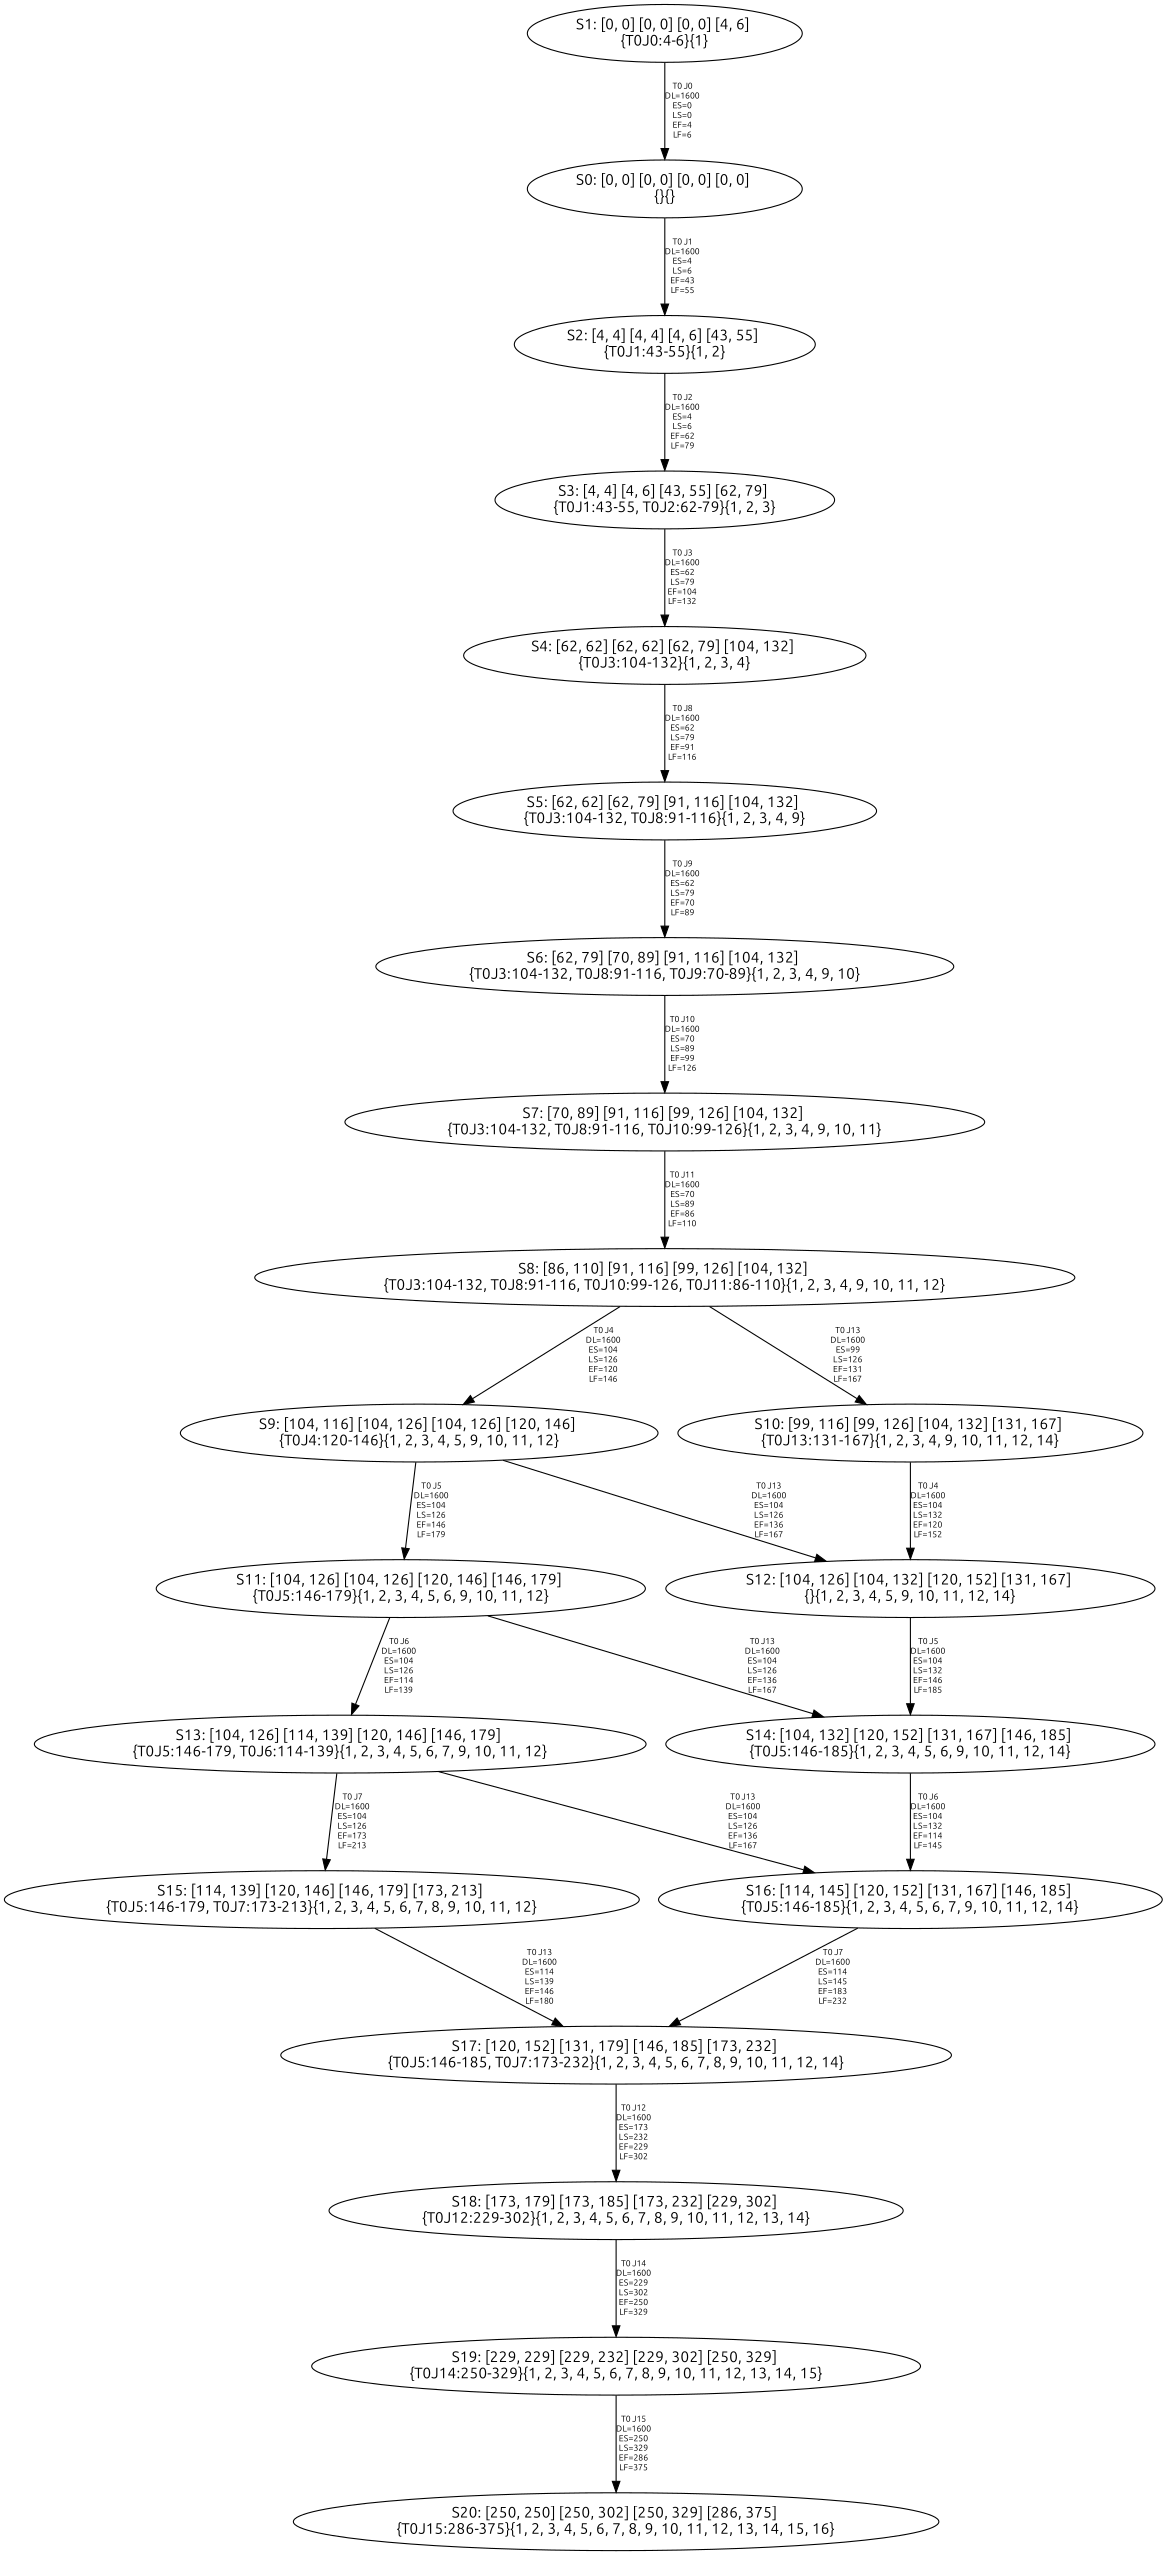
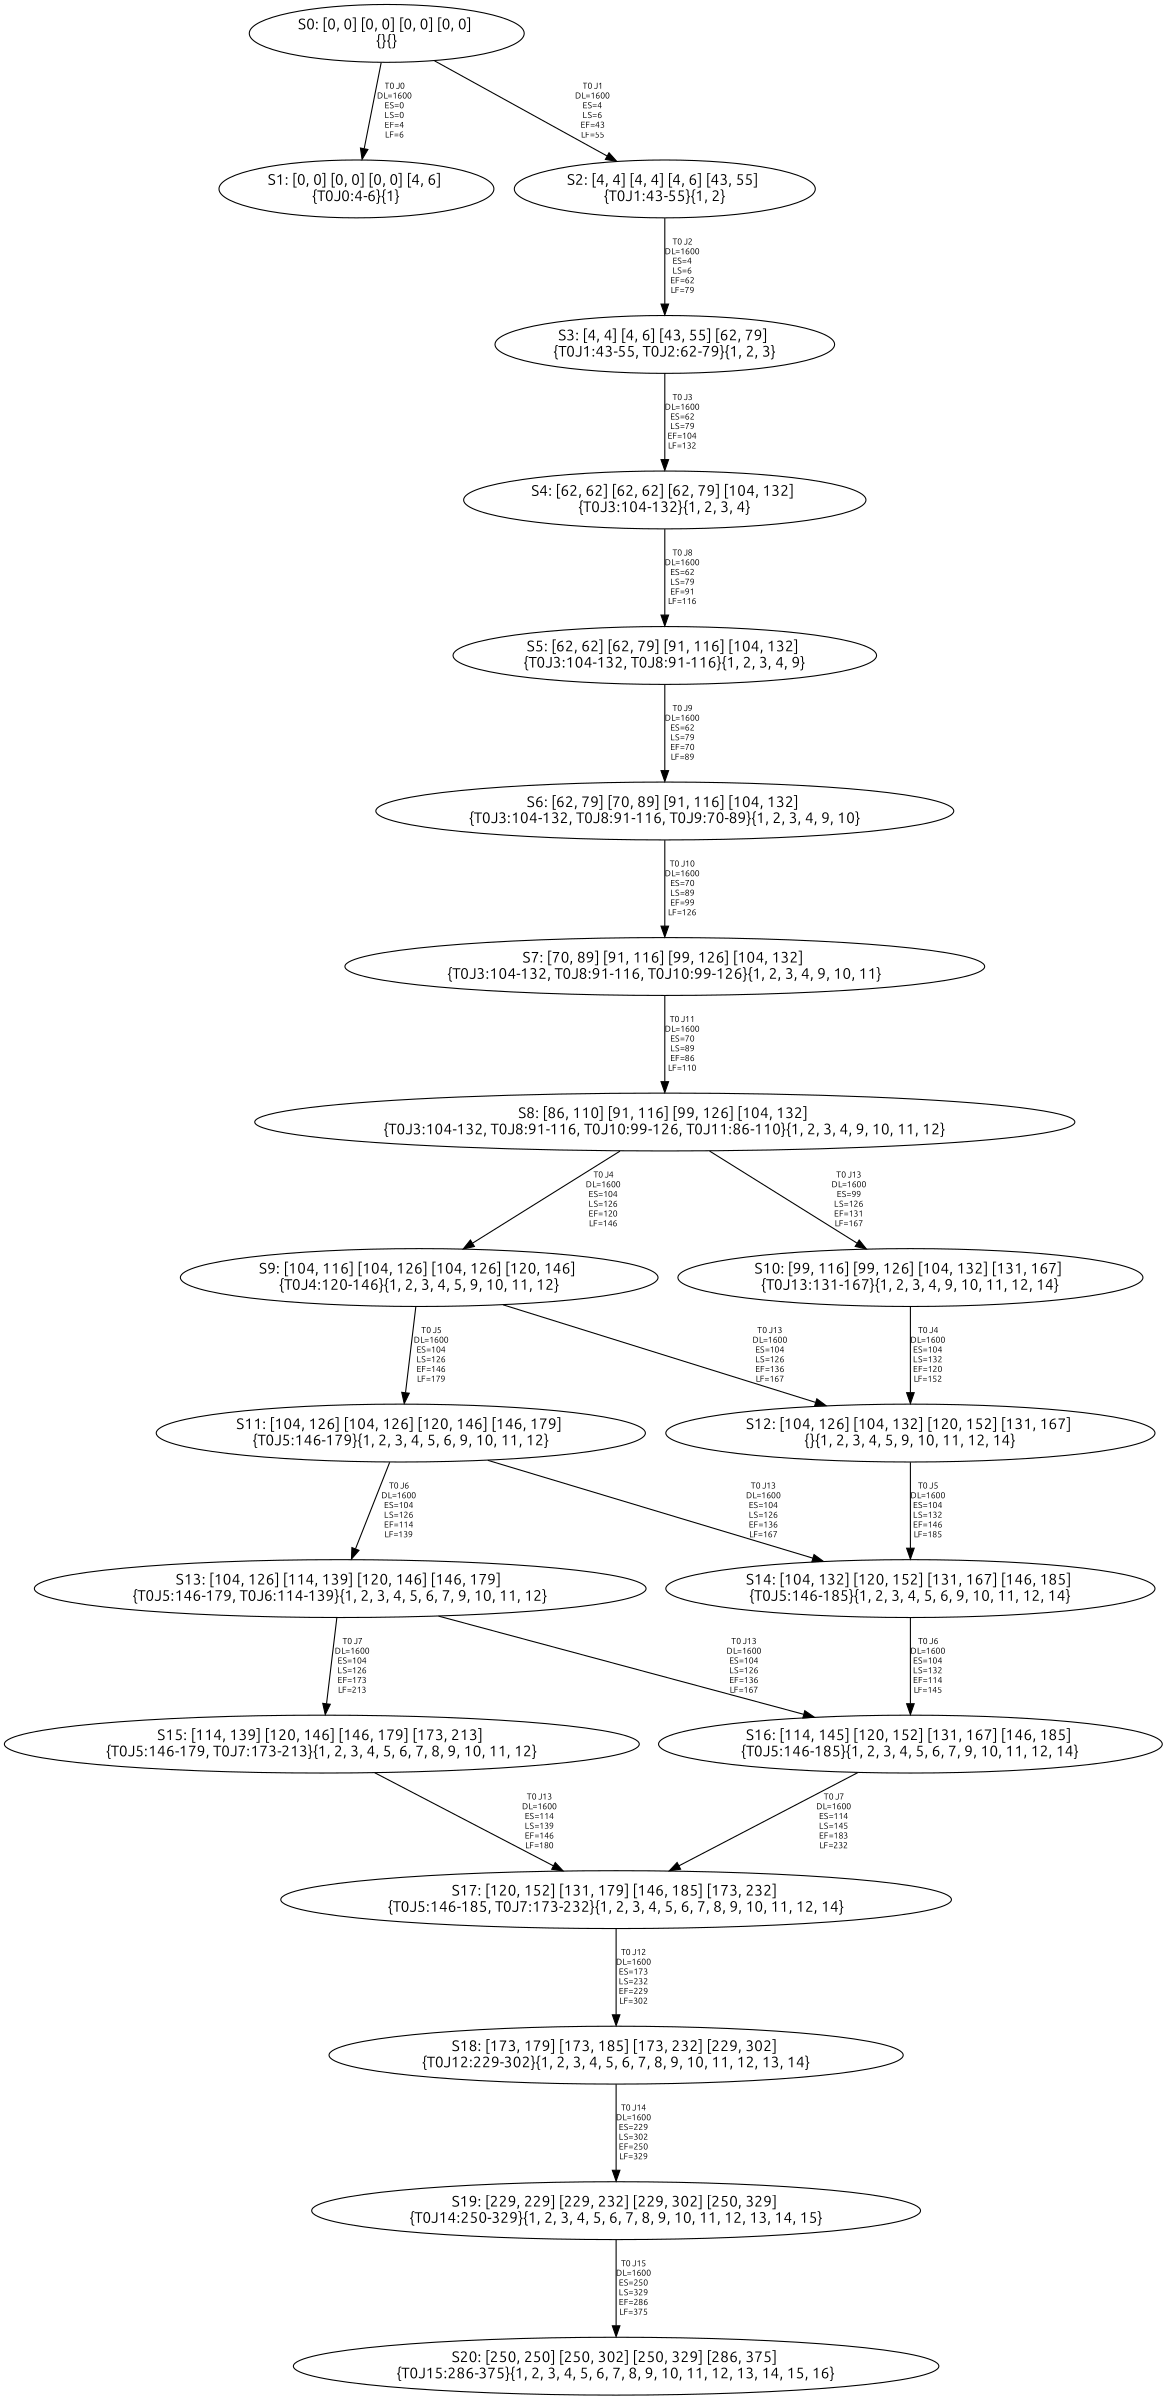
edge "S1: [0, 0] [0, 0] [0, 0] [4, 6] {T0J0:4-6}{1}" -> "S0: [0, 0] [0, 0] [0, 0] [0, 0] {}{}": reversed
